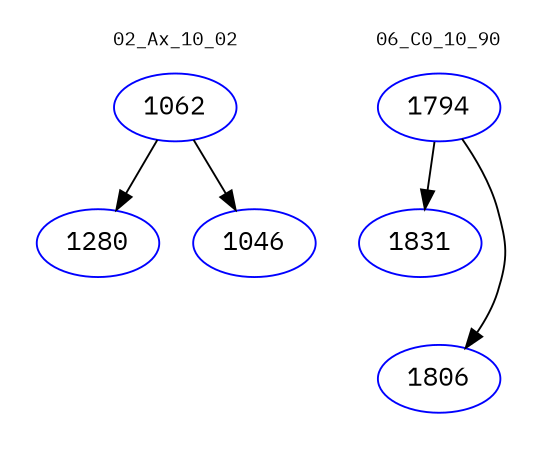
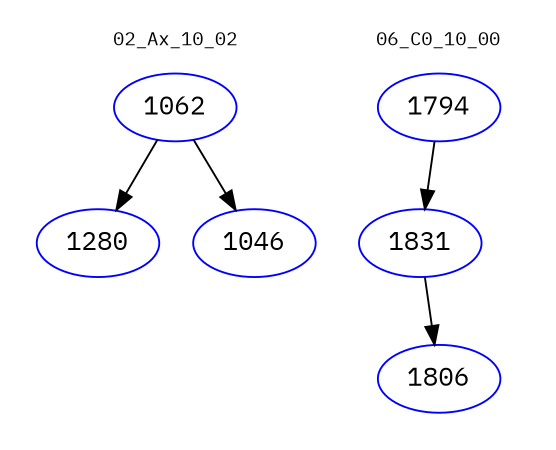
cluster "06_C0_10_90": label "06_C0_10_90" -> "06_C0_10_00"
edge "1794" -> "1806": now "1831" -> "1806"
